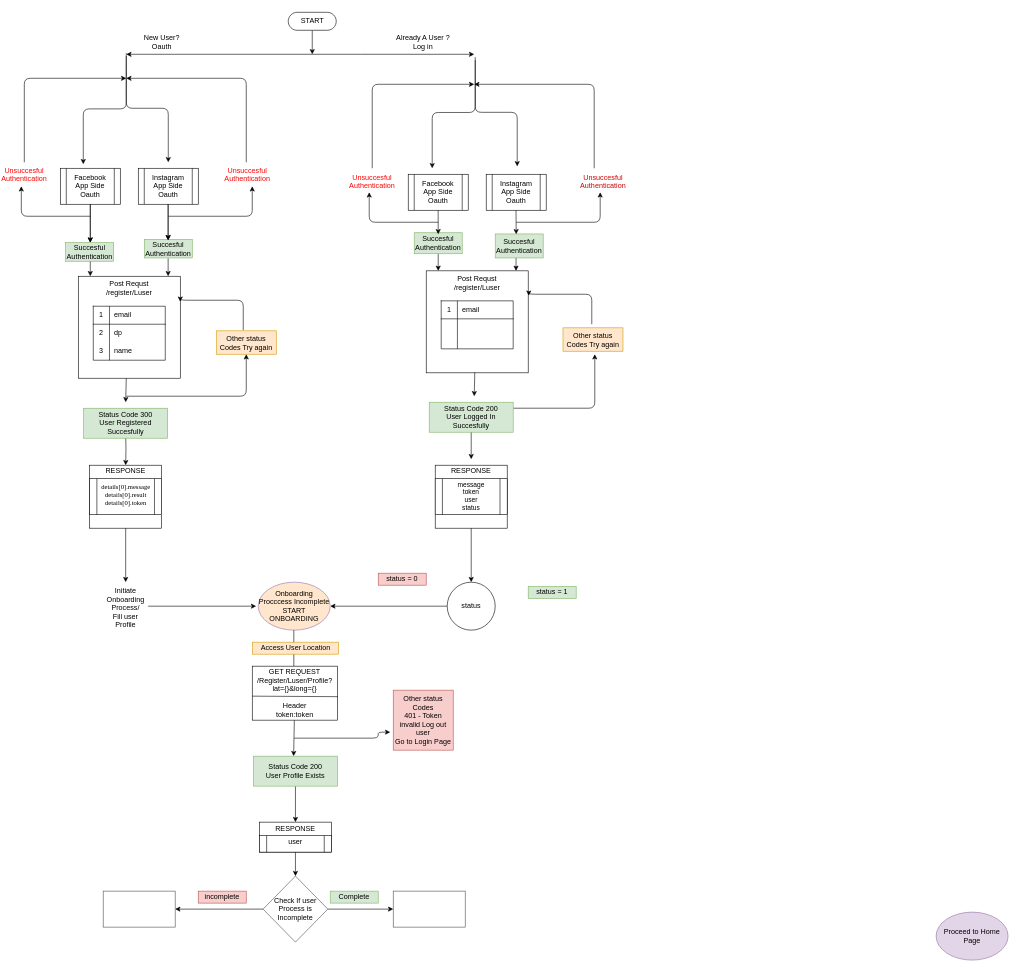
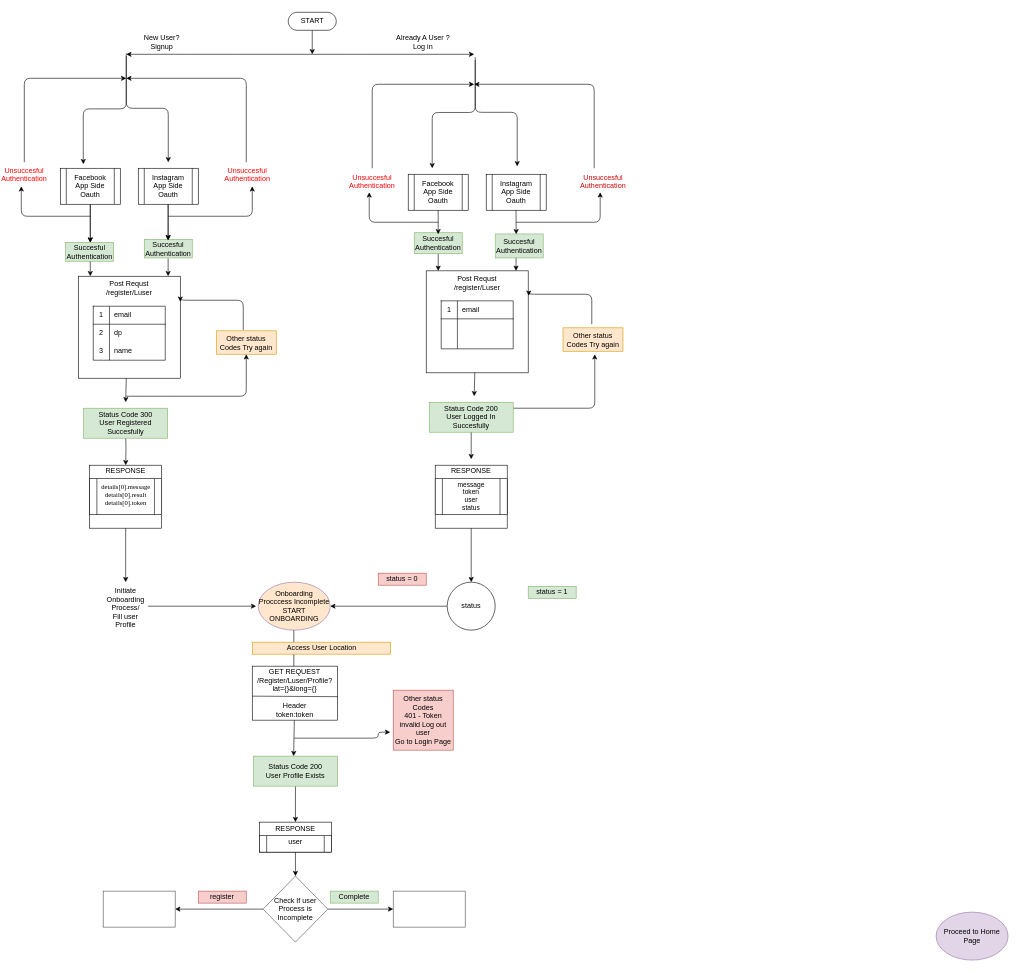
node "New User? Oauth": label "New User? Oauth" -> "New User? Signup"
node "Access User Location": size 86x12 -> 138x12
node "incomplete": label "incomplete" -> "register"
